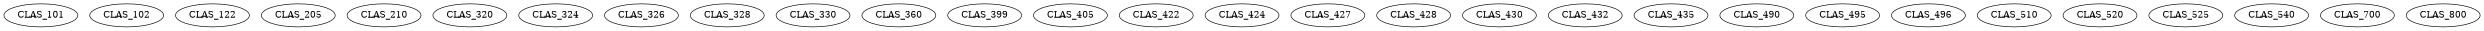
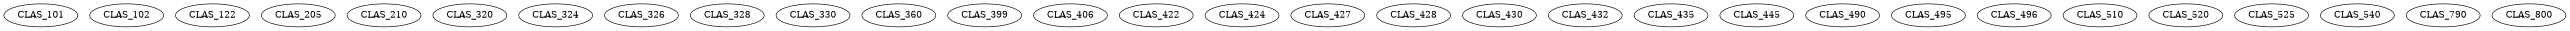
node "CLAS_405": label "CLAS_405" -> "CLAS_406"
node "CLAS_445": added
node "CLAS_700": label "CLAS_700" -> "CLAS_790"
